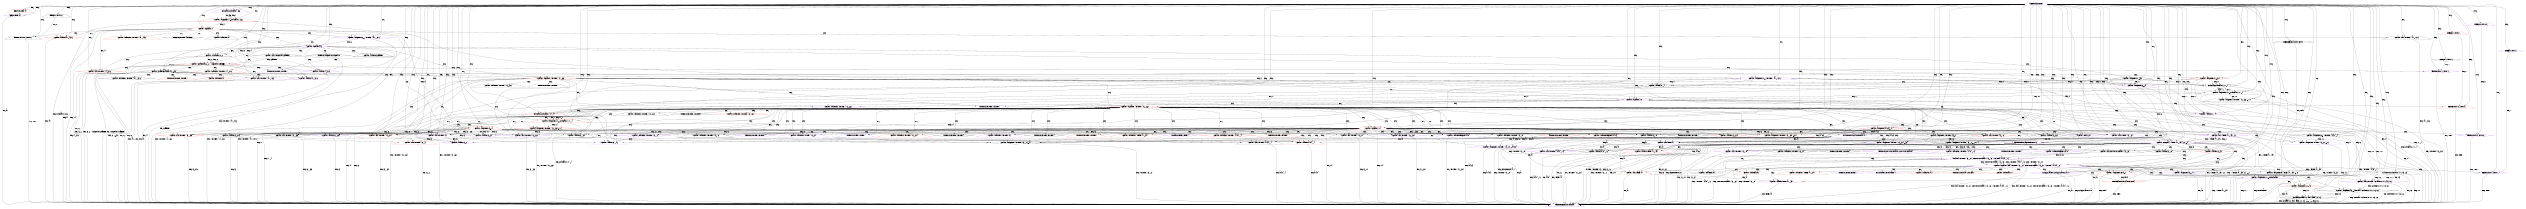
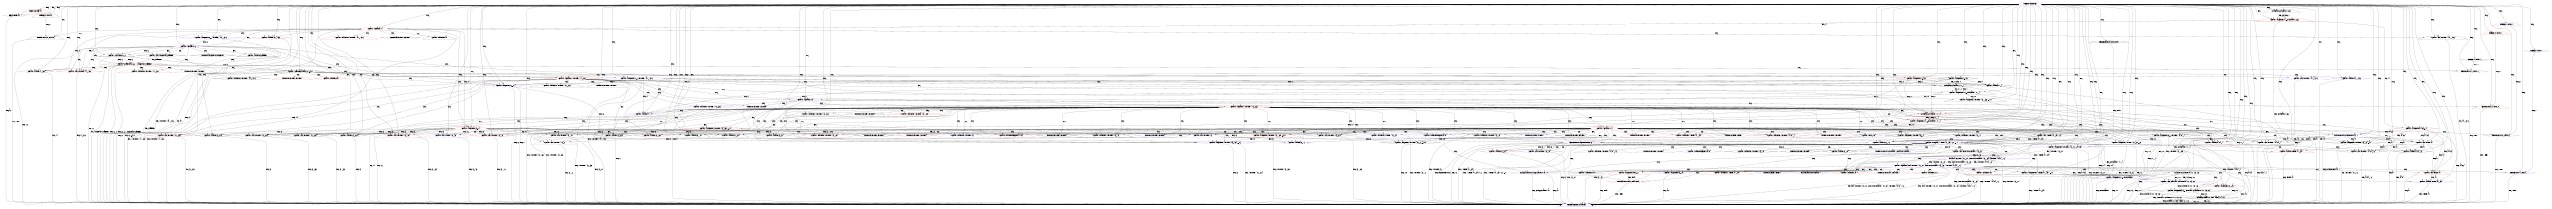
edge "(<operator>.assignment,*(_DWORD *)v5 = 0)" -> "(METHOD_RETURN,int __fastcall)": label "DWORD: *(_DWORD *)v5" -> "DDG: *(_DWORD *)v5"
edge "(<operator>.indirection,*(_DWORD *)(v4 + 328))" -> "(METHOD_RETURN,int __fastcall)": now "(<operator>.logicalNot,!v6)" -> "(METHOD_RETURN,int __fastcall)"
